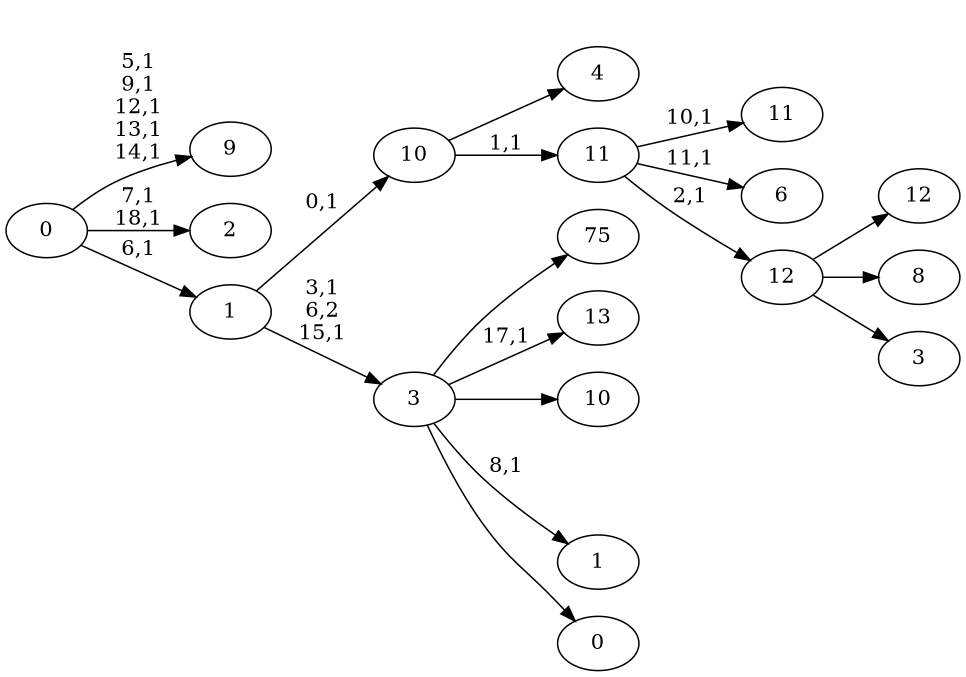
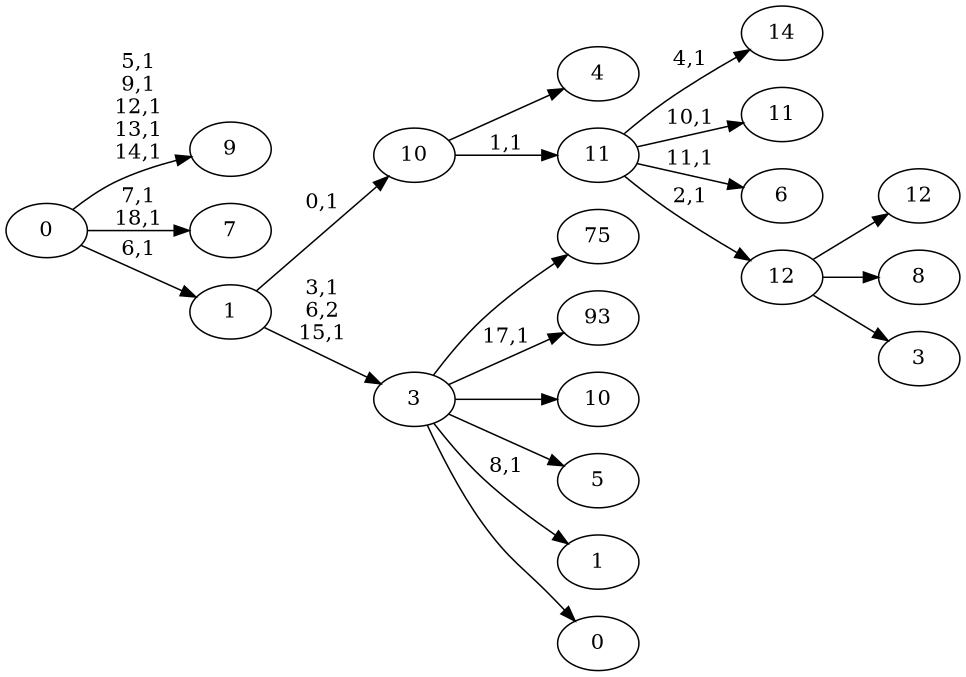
node "14": added
node "2": label "2" -> "7"
node "13": label "13" -> "93"
node "5": added
